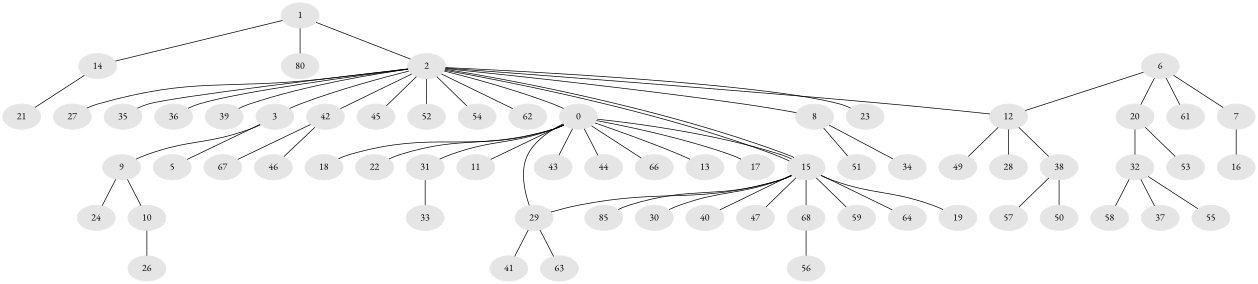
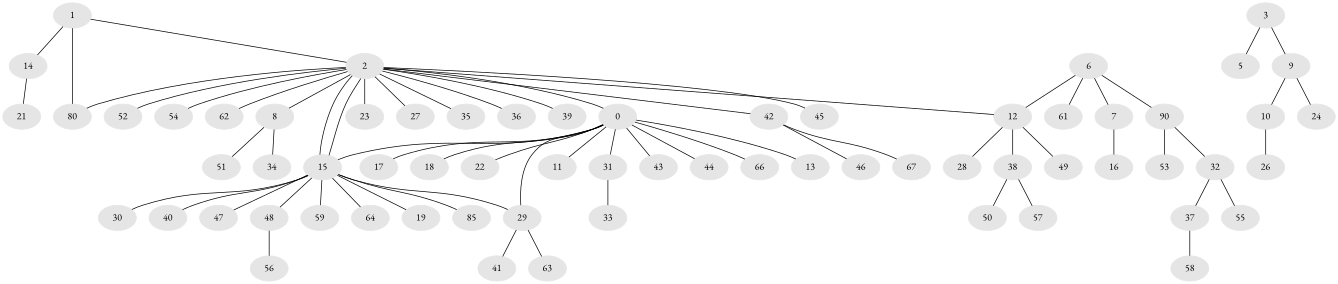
edge "2" -- "3": now "2" -- "80"
node "20": label "20" -> "90"
edge "32" -- "58": now "37" -- "58"
node "68": label "68" -> "48"
